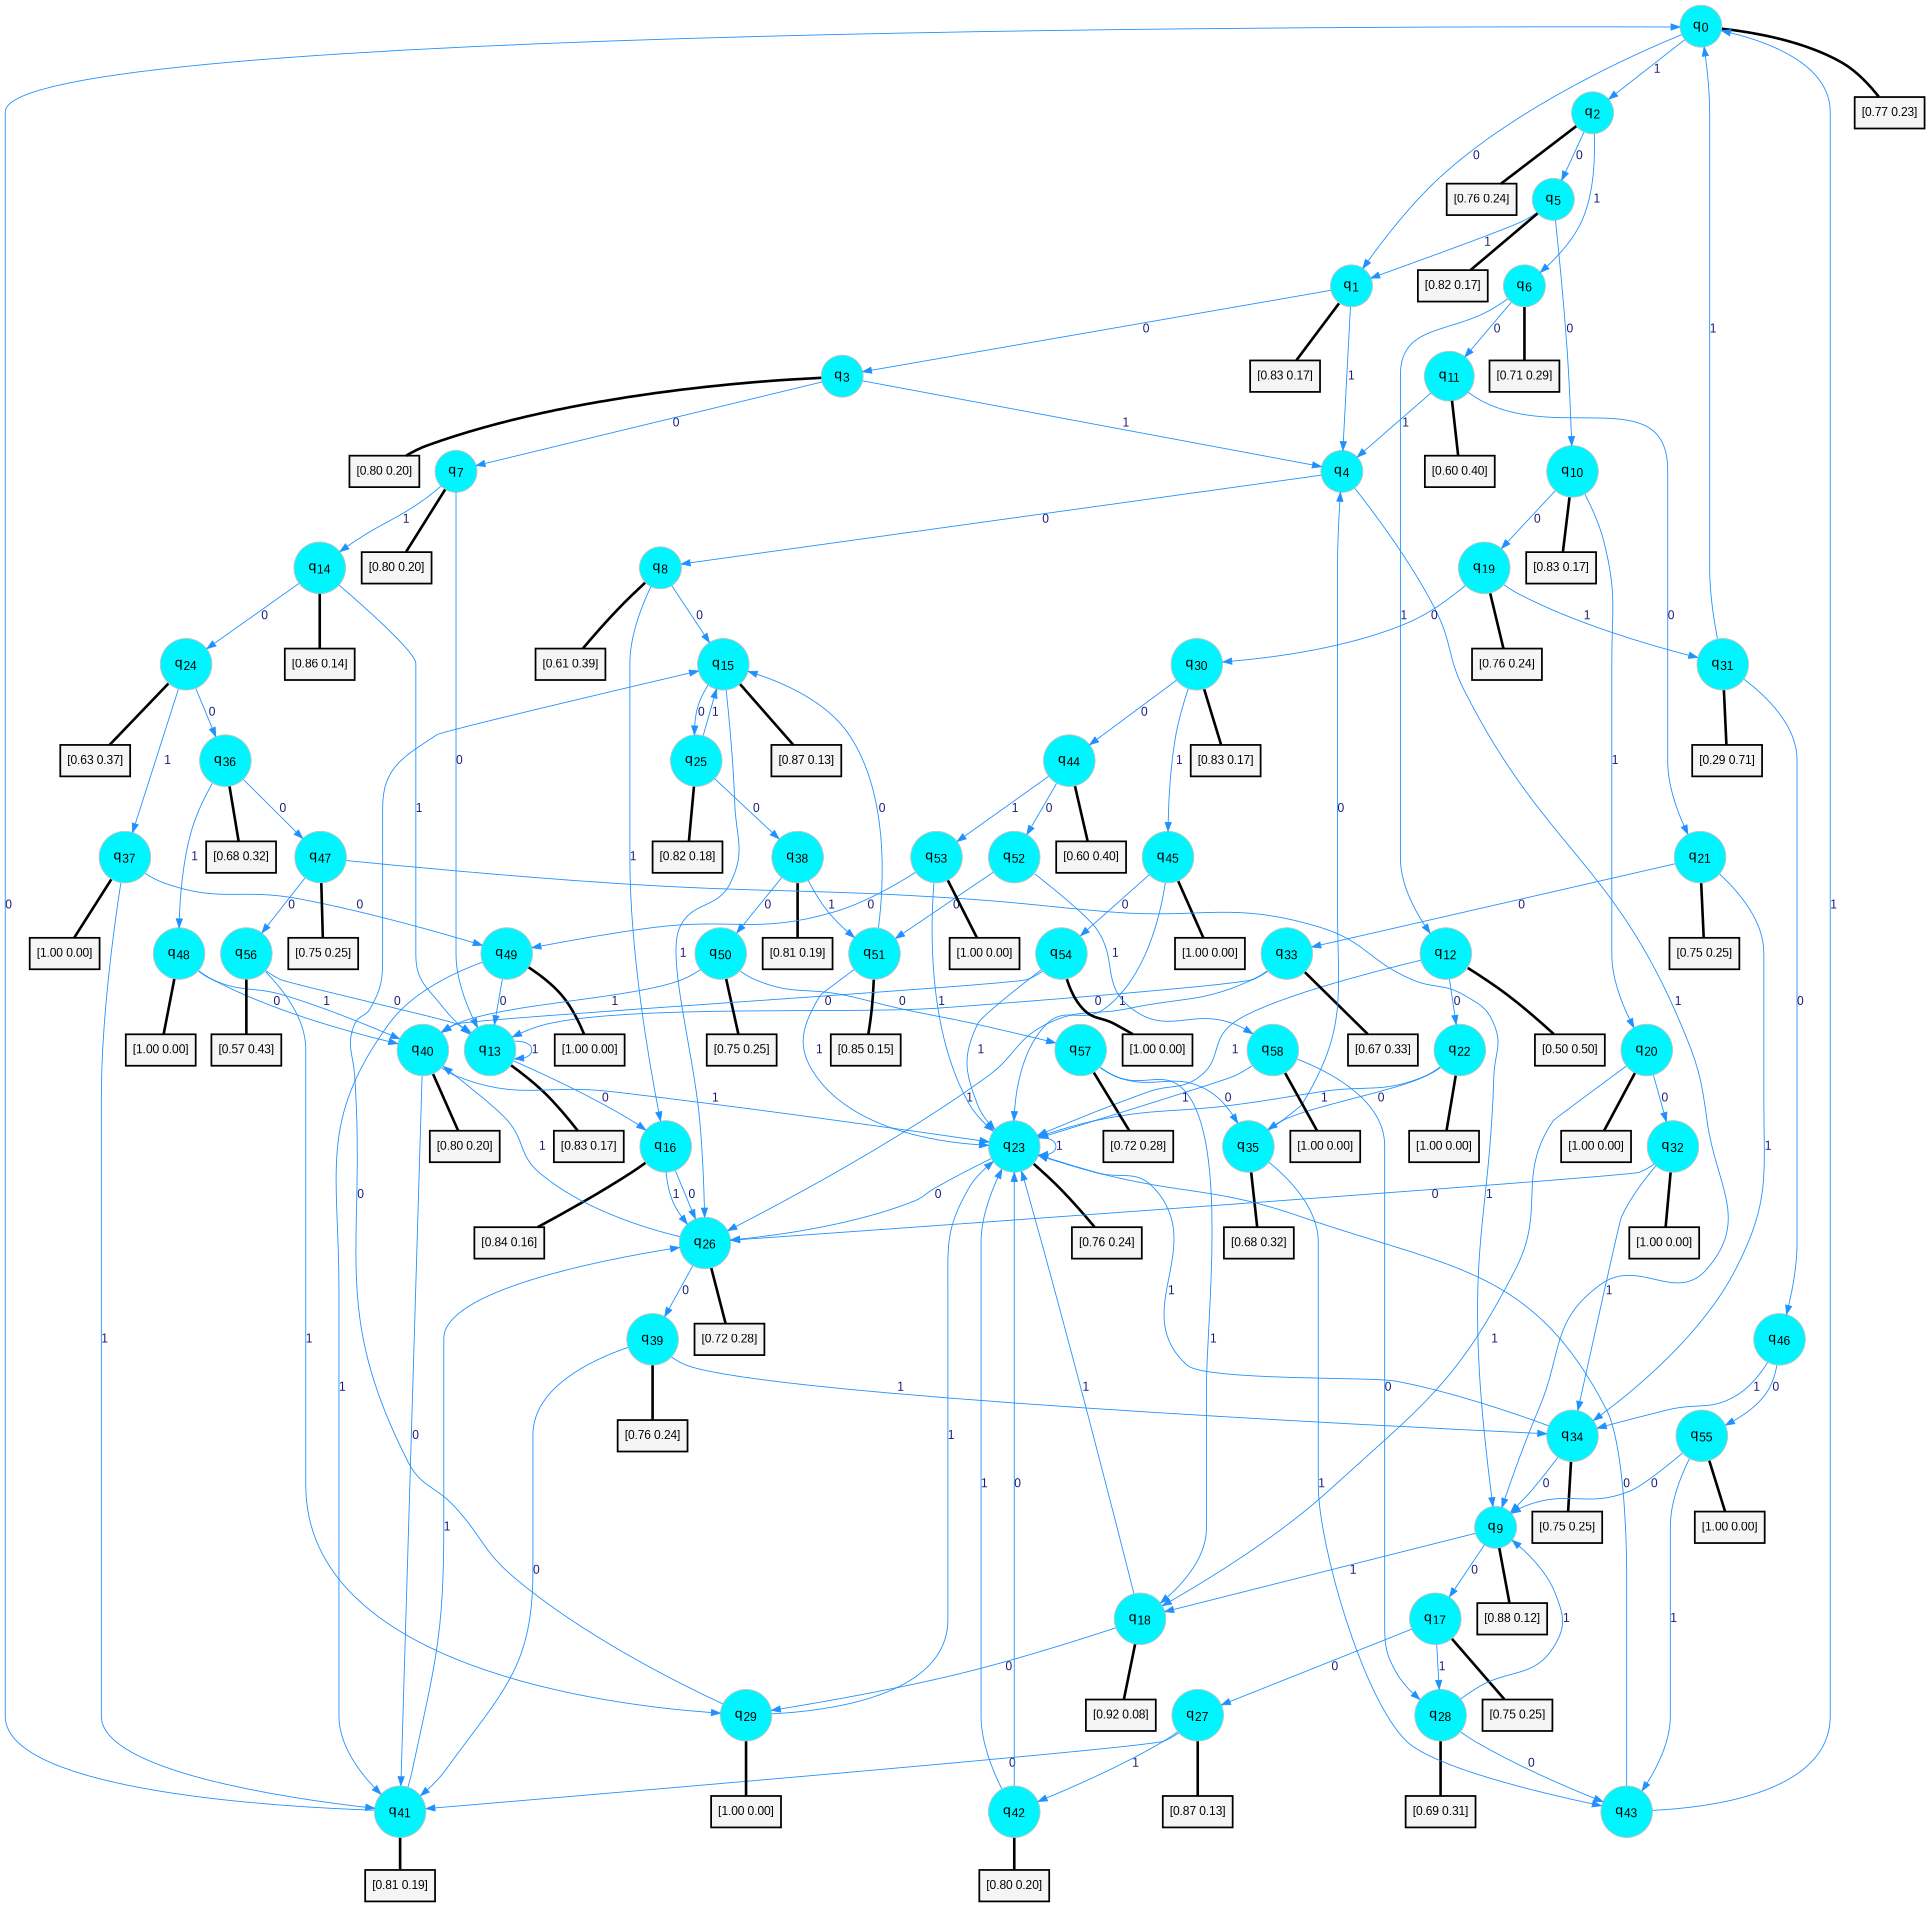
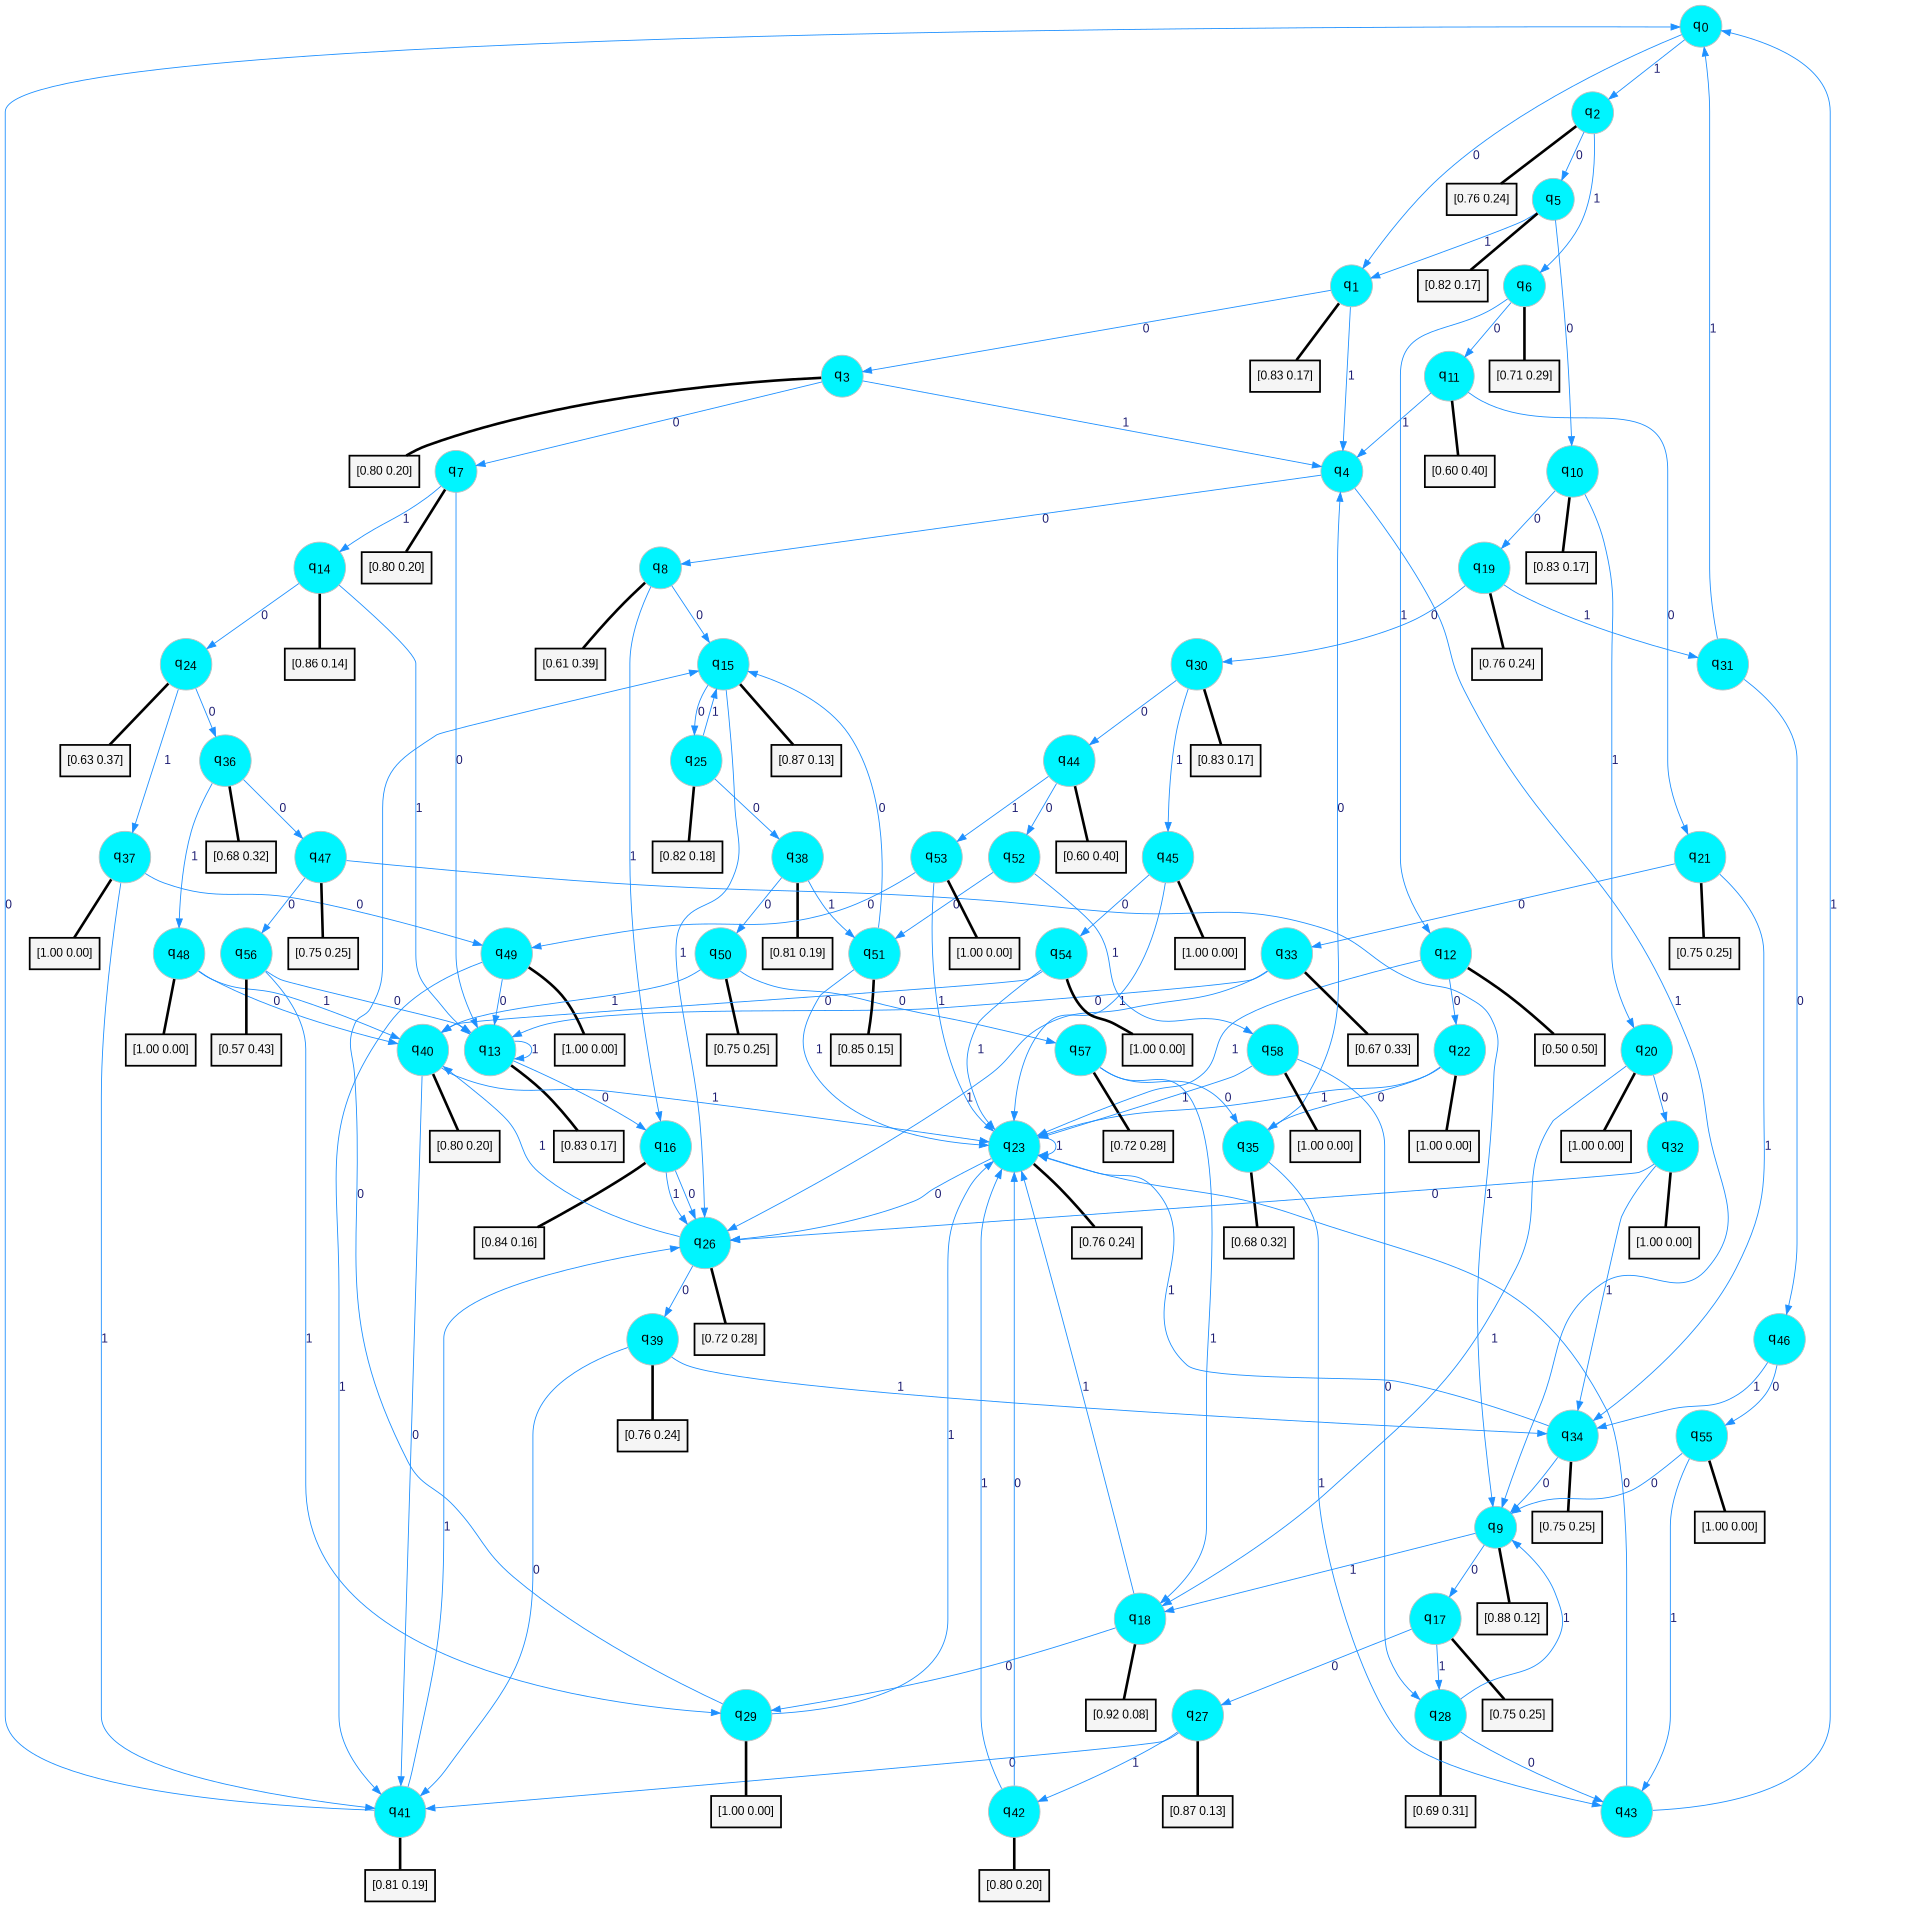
node "[0.77 0.23]": removed
node "[0.29 0.71]": removed
